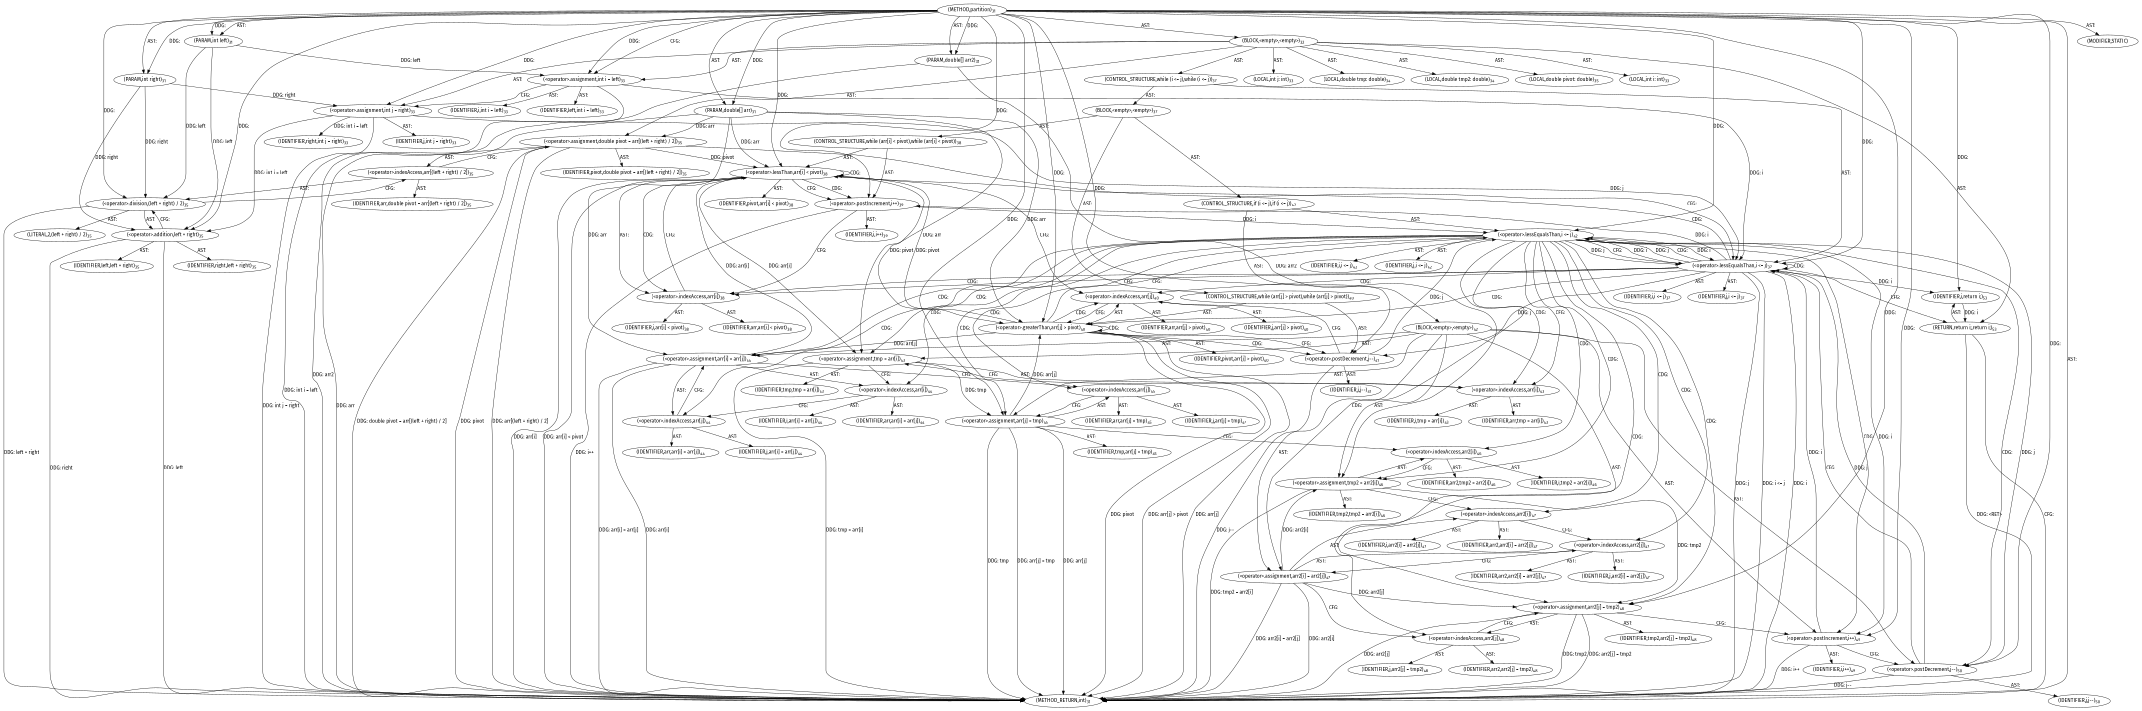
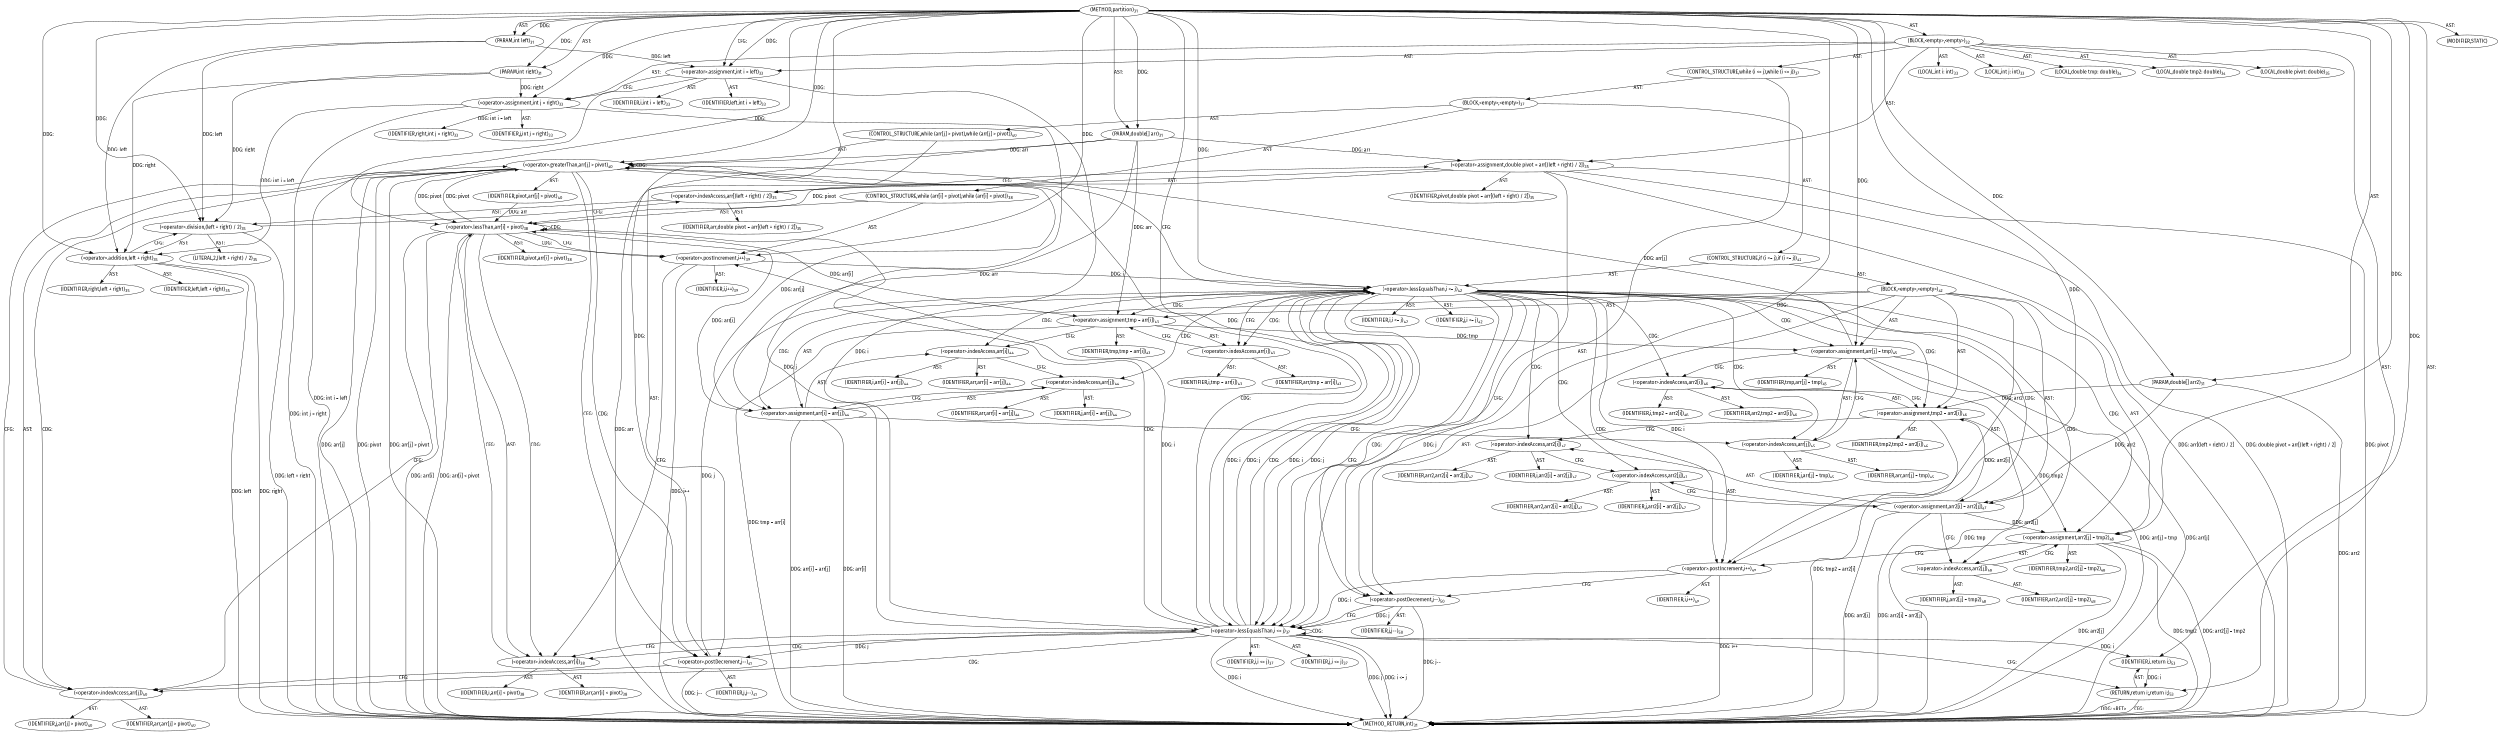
edge "(PARAM,double[] arr)" -> "(<operator>.lessThan,arr[i] < pivot)": now "(IDENTIFIER,pivot,arr[j] > pivot)" -> "(<operator>.lessThan,arr[i] < pivot)"
node "(IDENTIFIER,j,arr[j] = tmp)": text "47" -> "45"
edge "(PARAM,double[] arr2)" -> "(<operator>.assignment,arr2[i] = arr2[j])": added, label "DDG: arr2"
